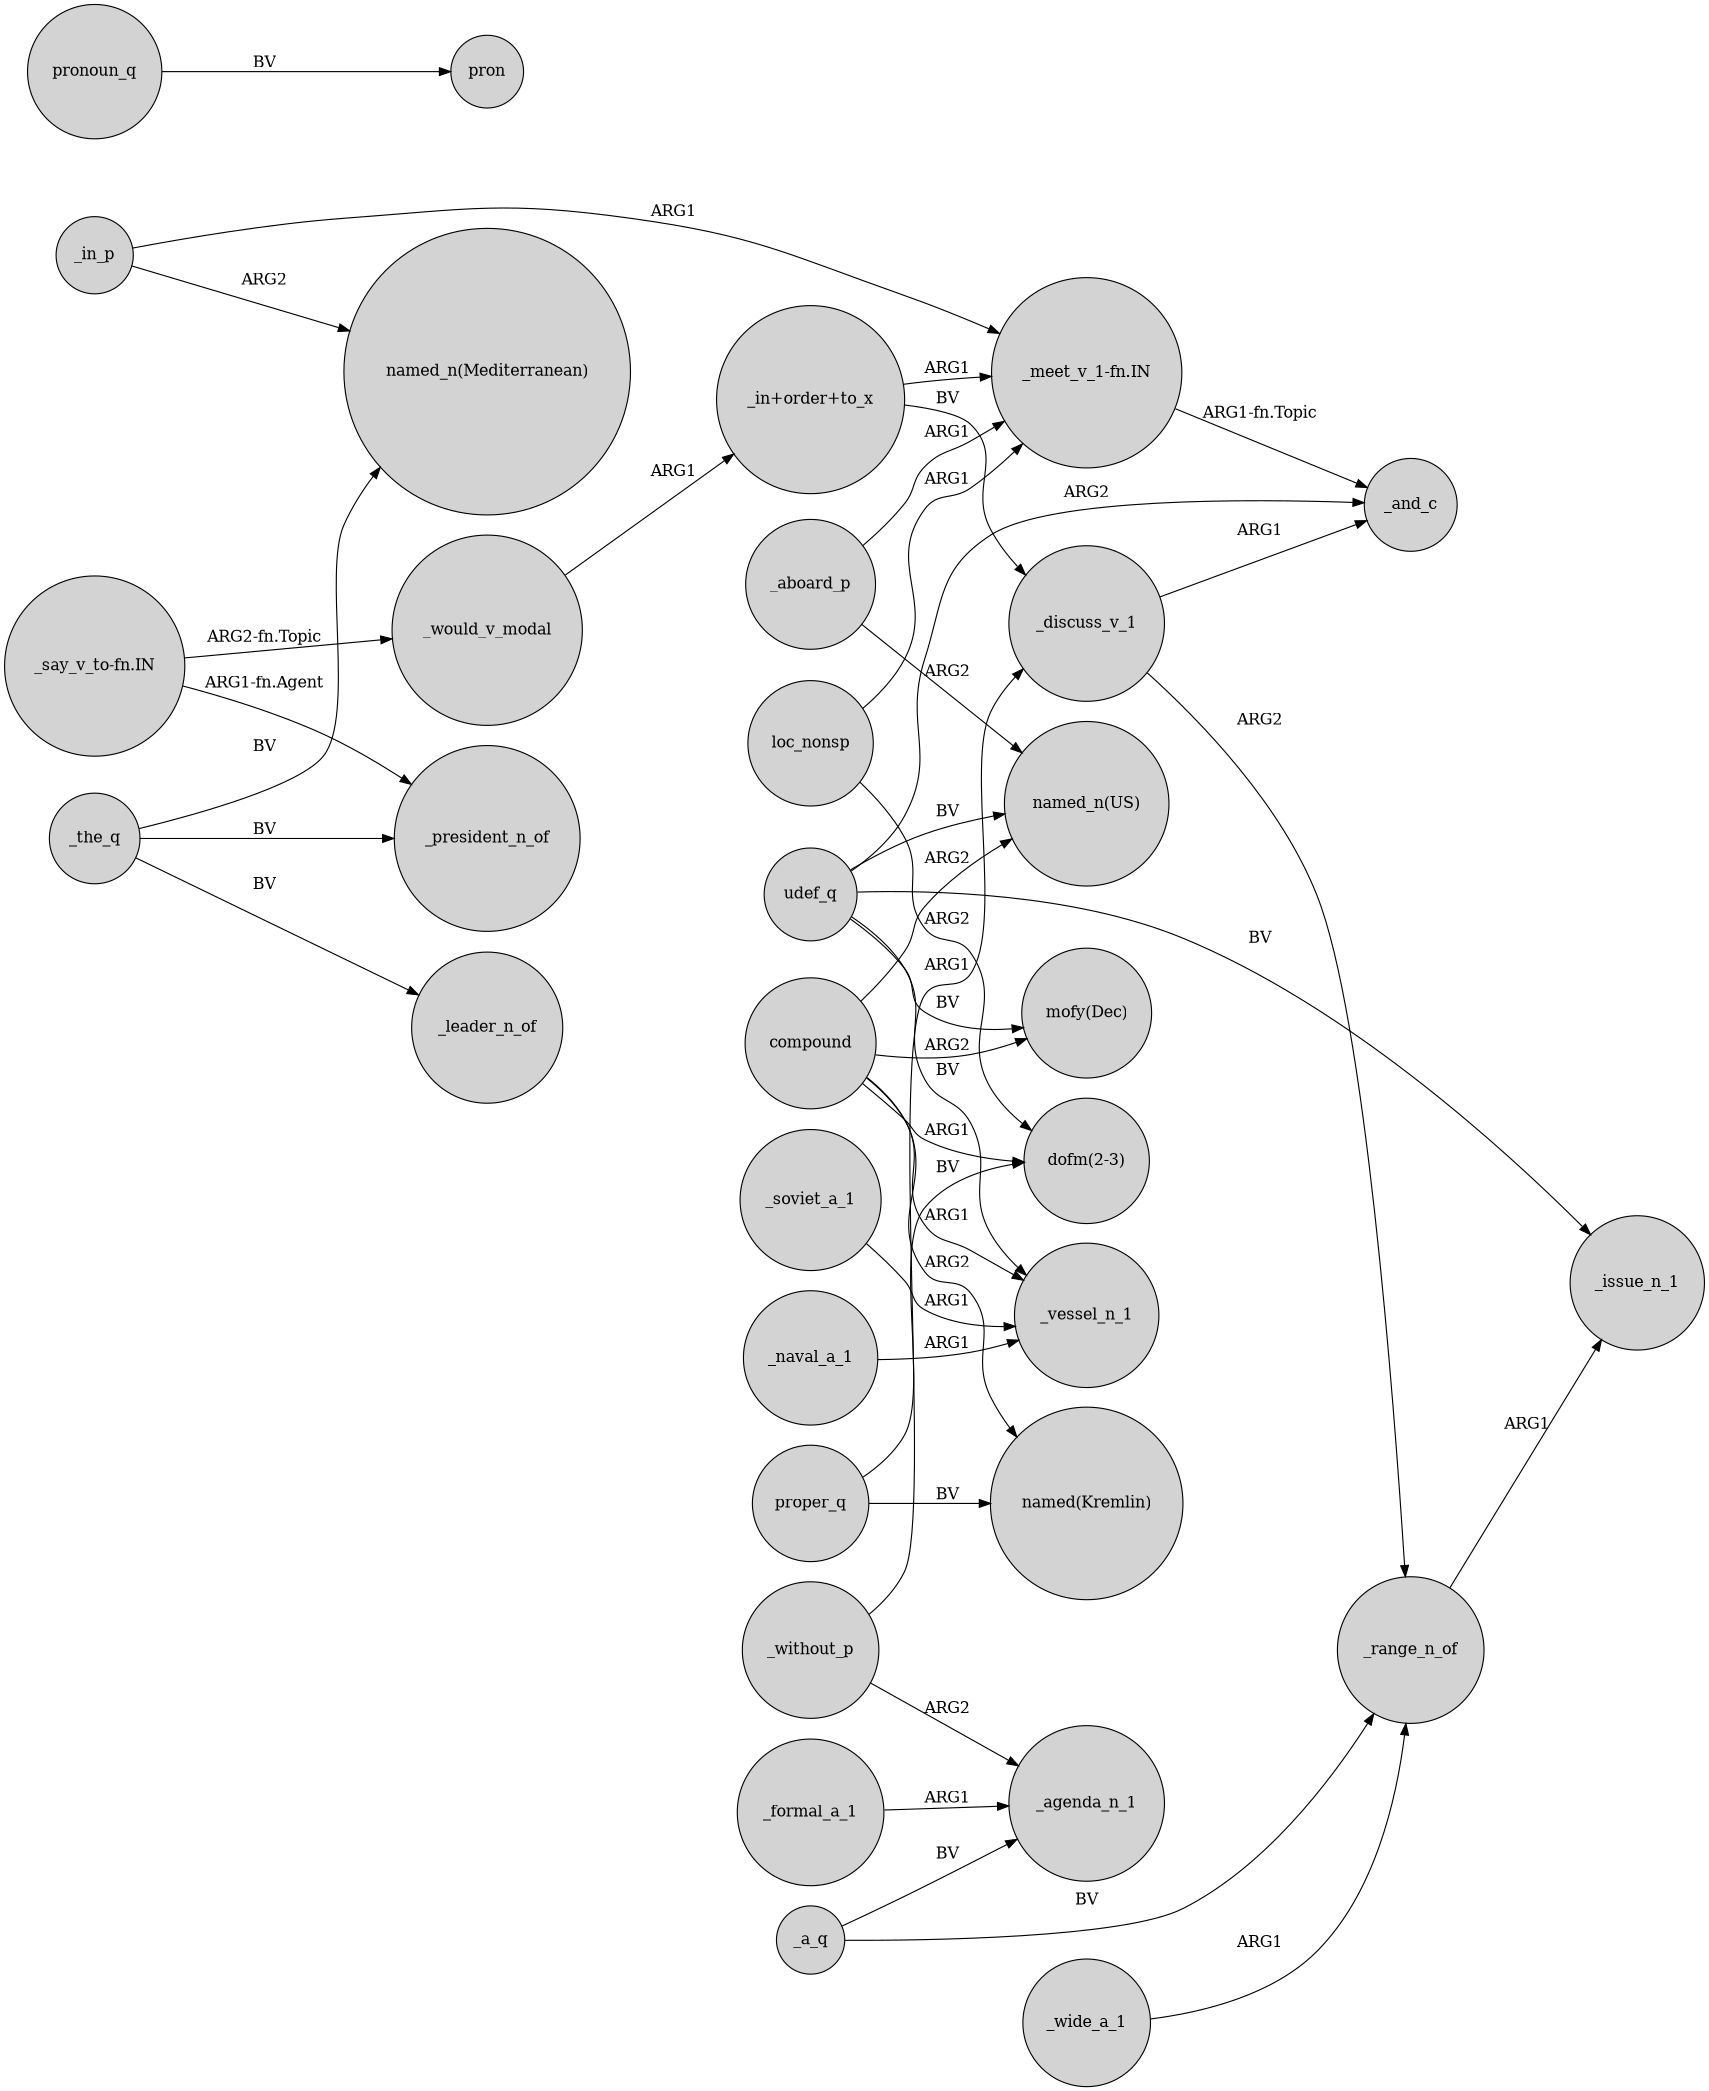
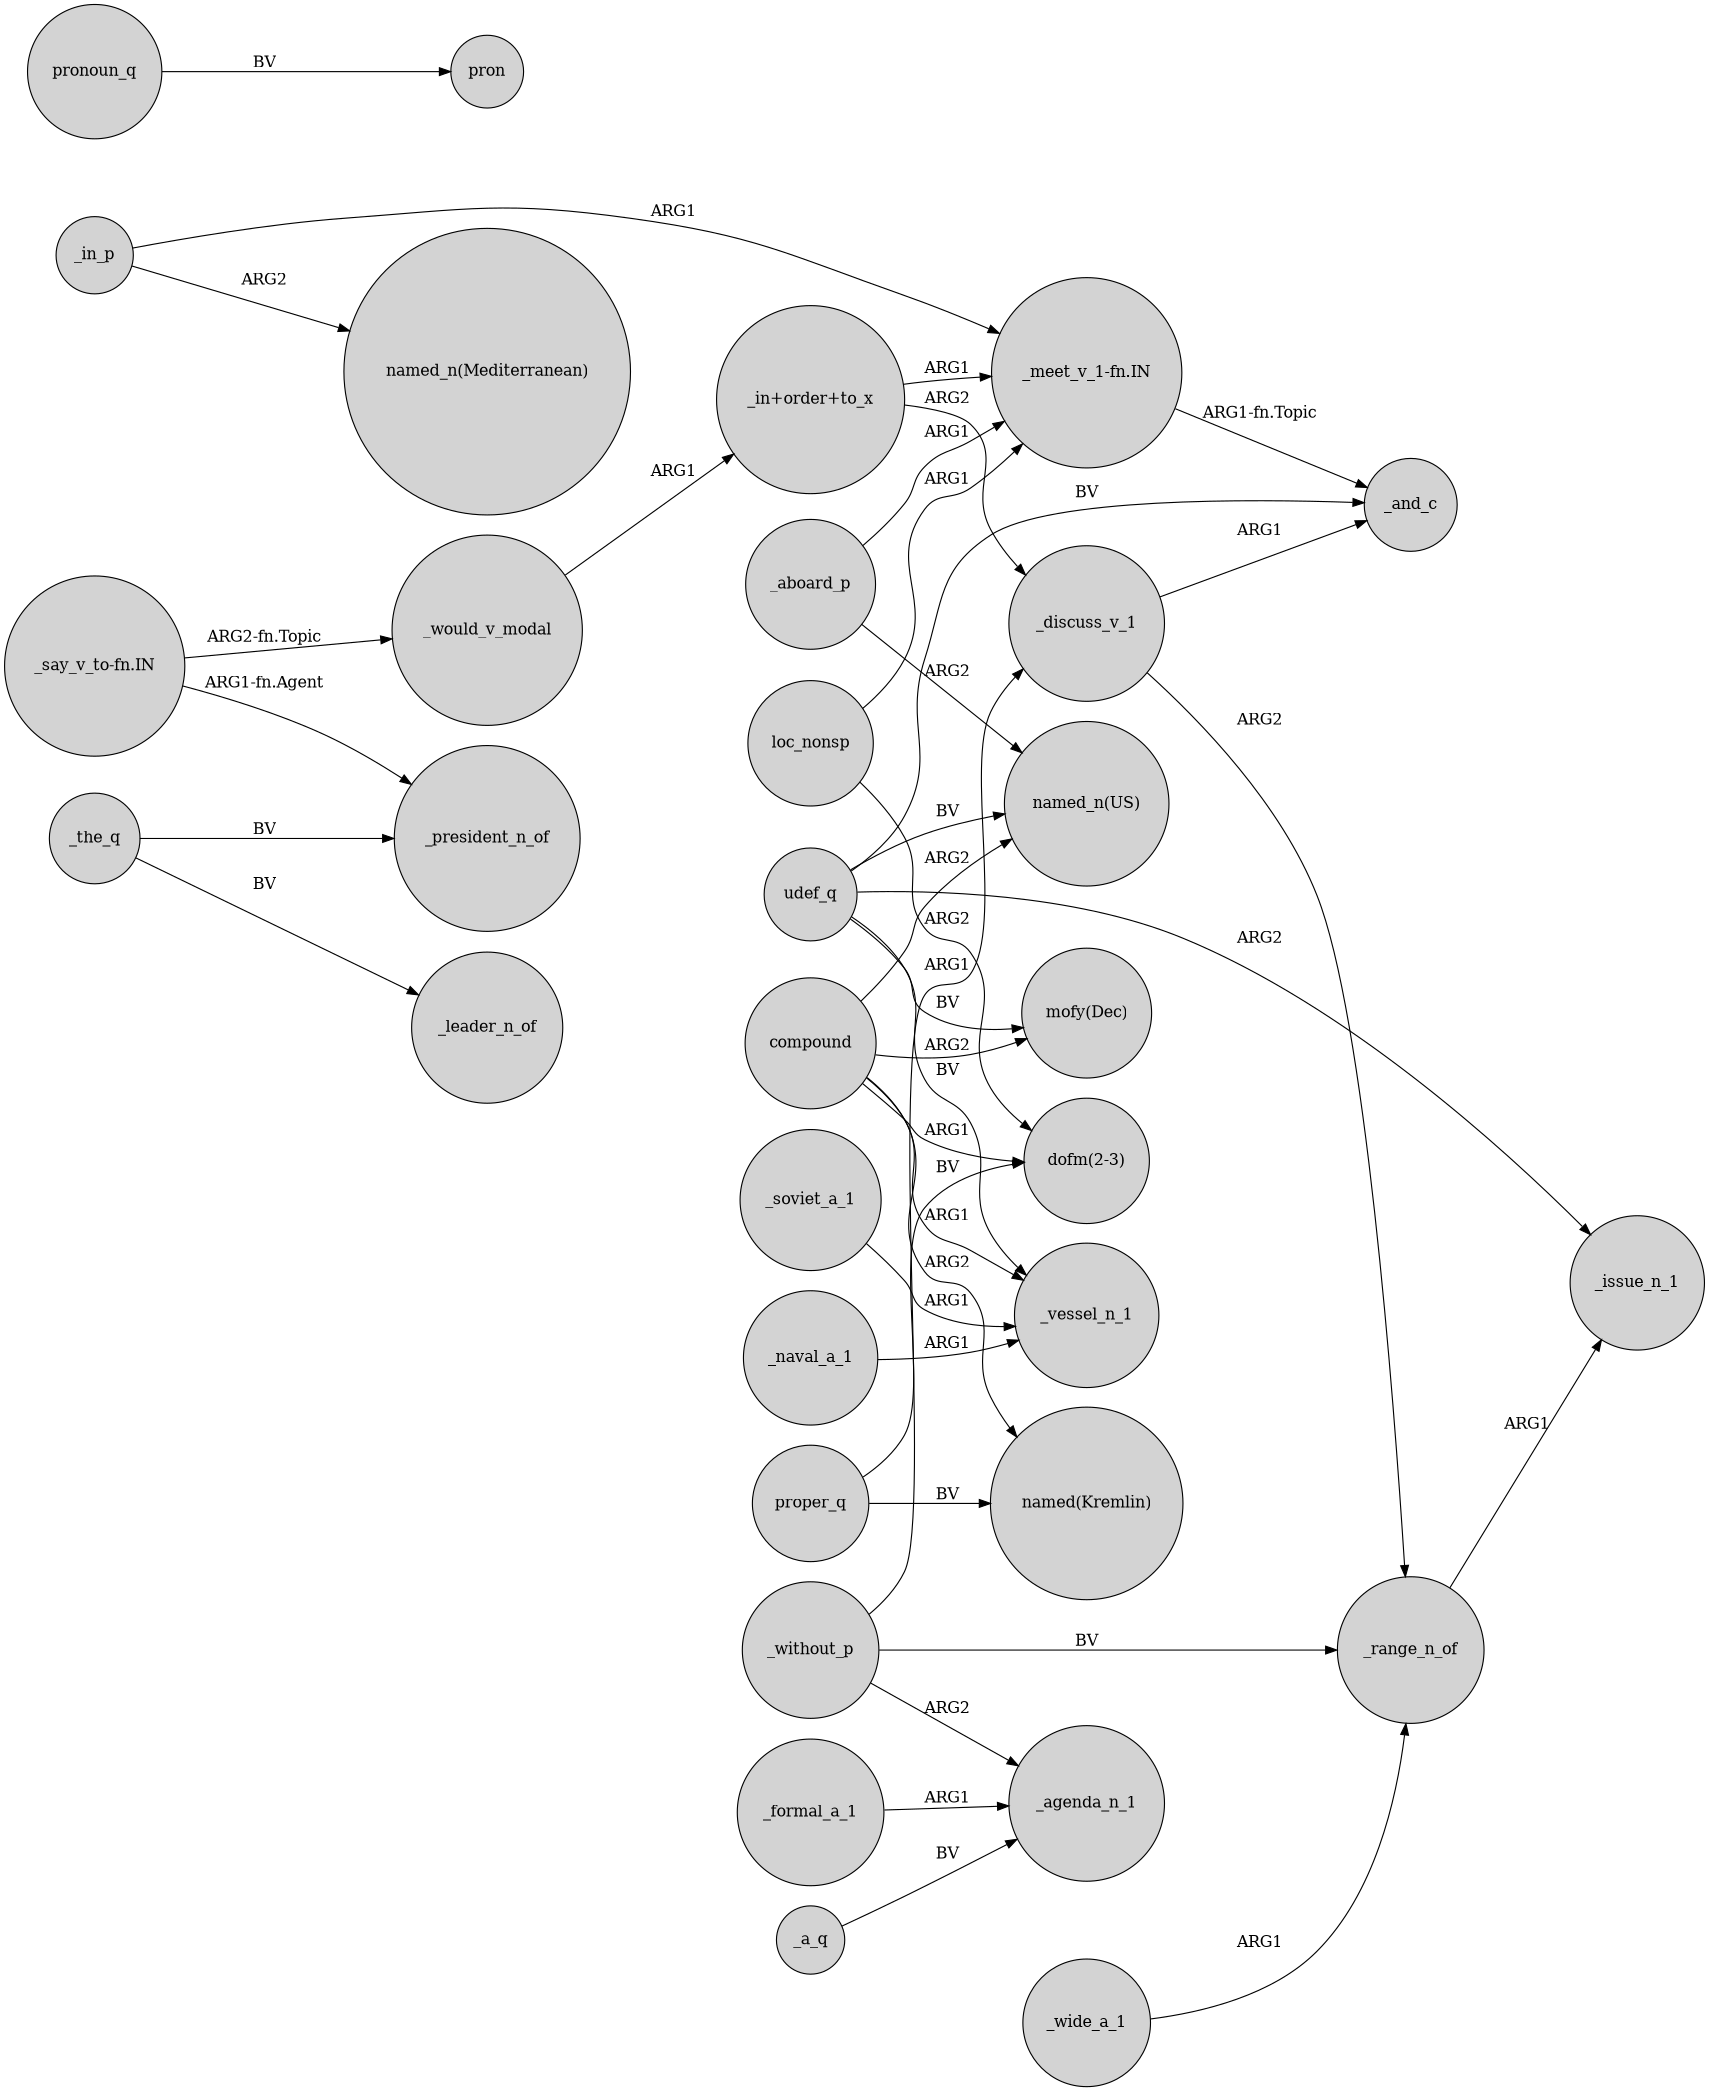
edge "_in+order+to_x" -> "_discuss_v_1": label "BV" -> "ARG2"
edge "udef_q" -> "_and_c": label "ARG2" -> "BV"
edge "_the_q" -> "named_n(Mediterranean)": removed, label "BV"
edge "udef_q" -> "_issue_n_1": label "BV" -> "ARG2"
edge "_a_q" -> "_range_n_of": now "_without_p" -> "_range_n_of"
